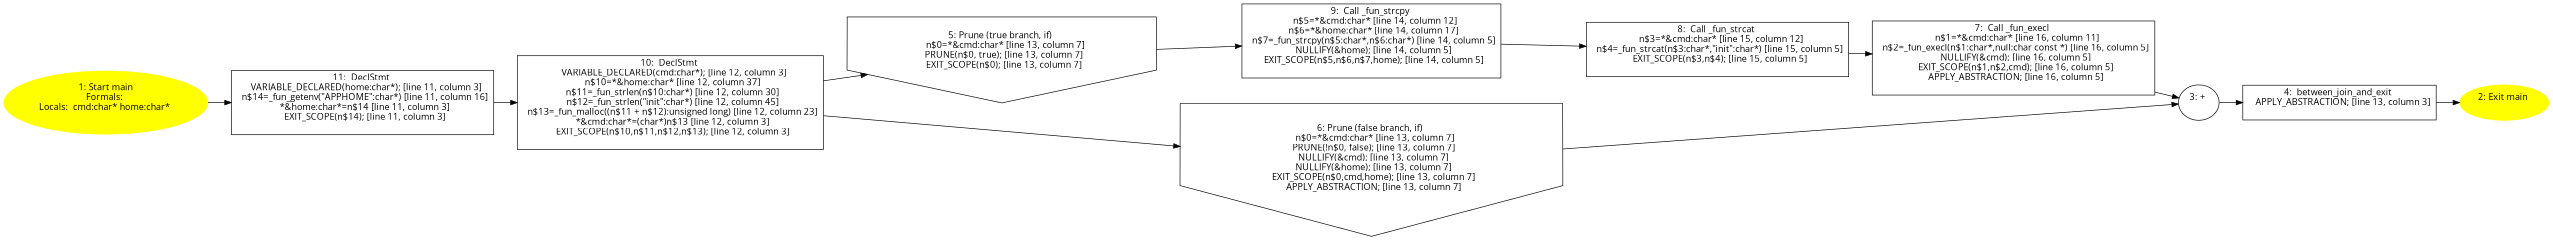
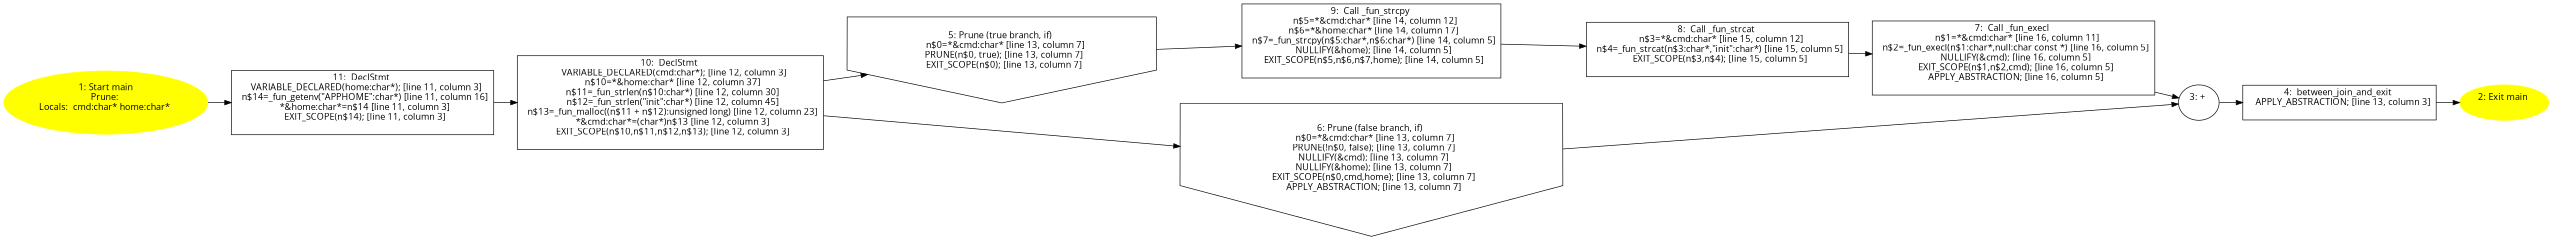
node "1: Start main Formals: Locals:  cmd:char* home:char*": label "1: Start main Formals: Locals:  cmd:char* home:char*" -> "1: Start main Prune: Locals:  cmd:char* home:char*"
